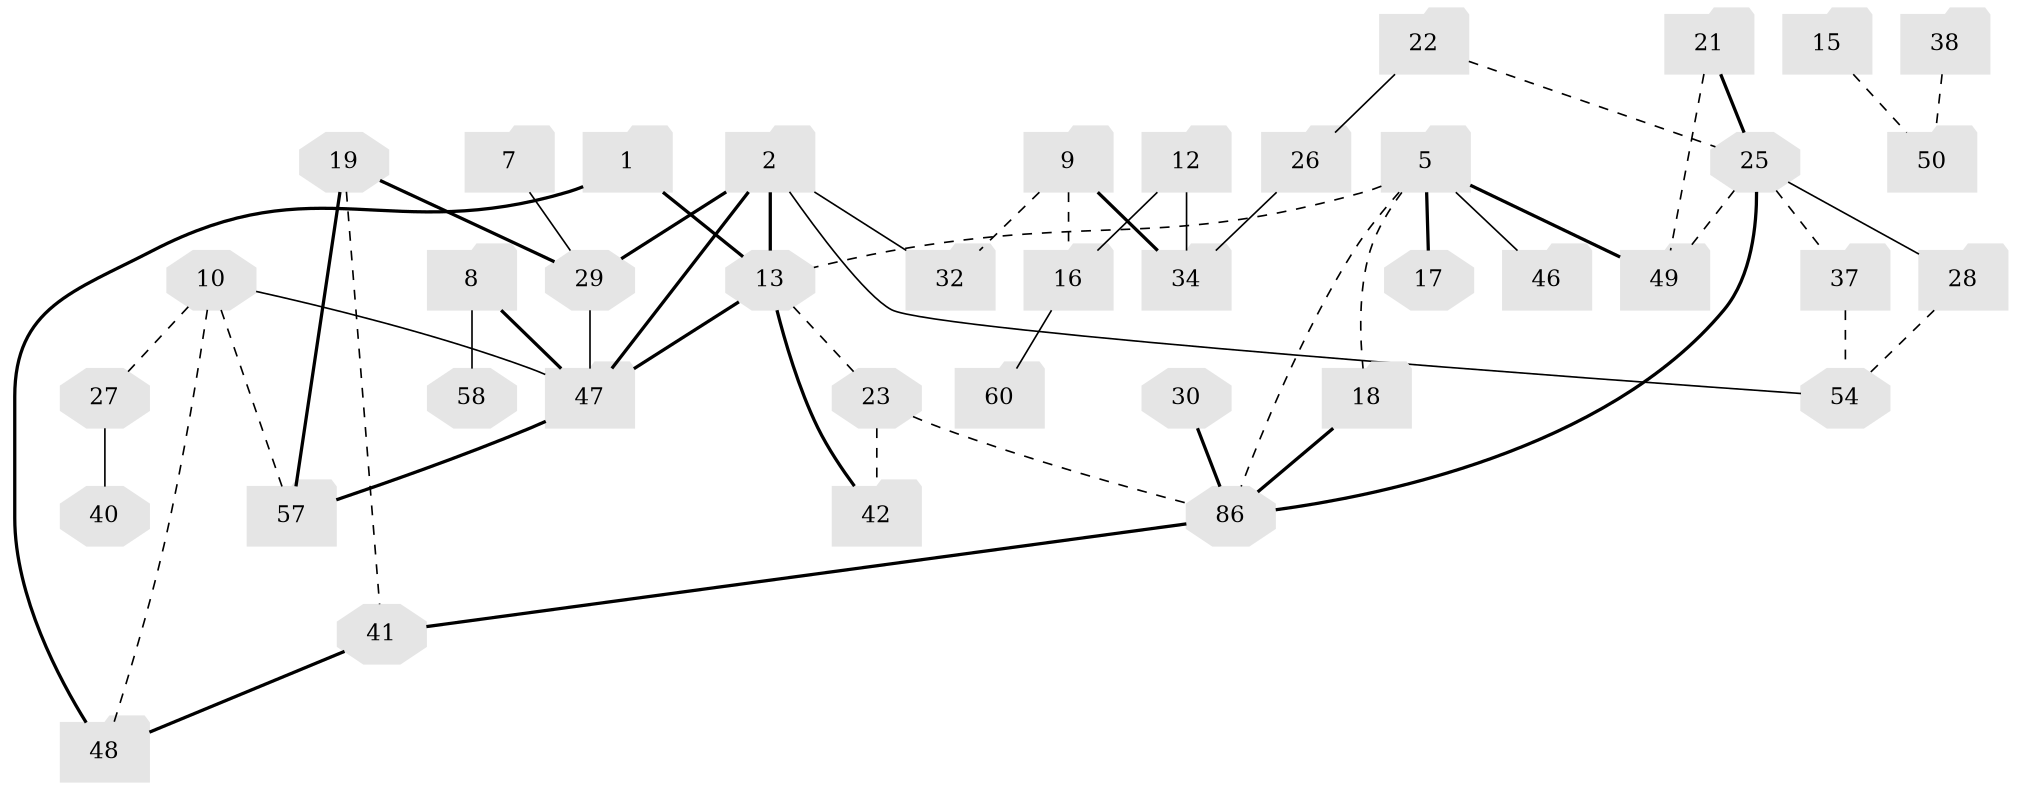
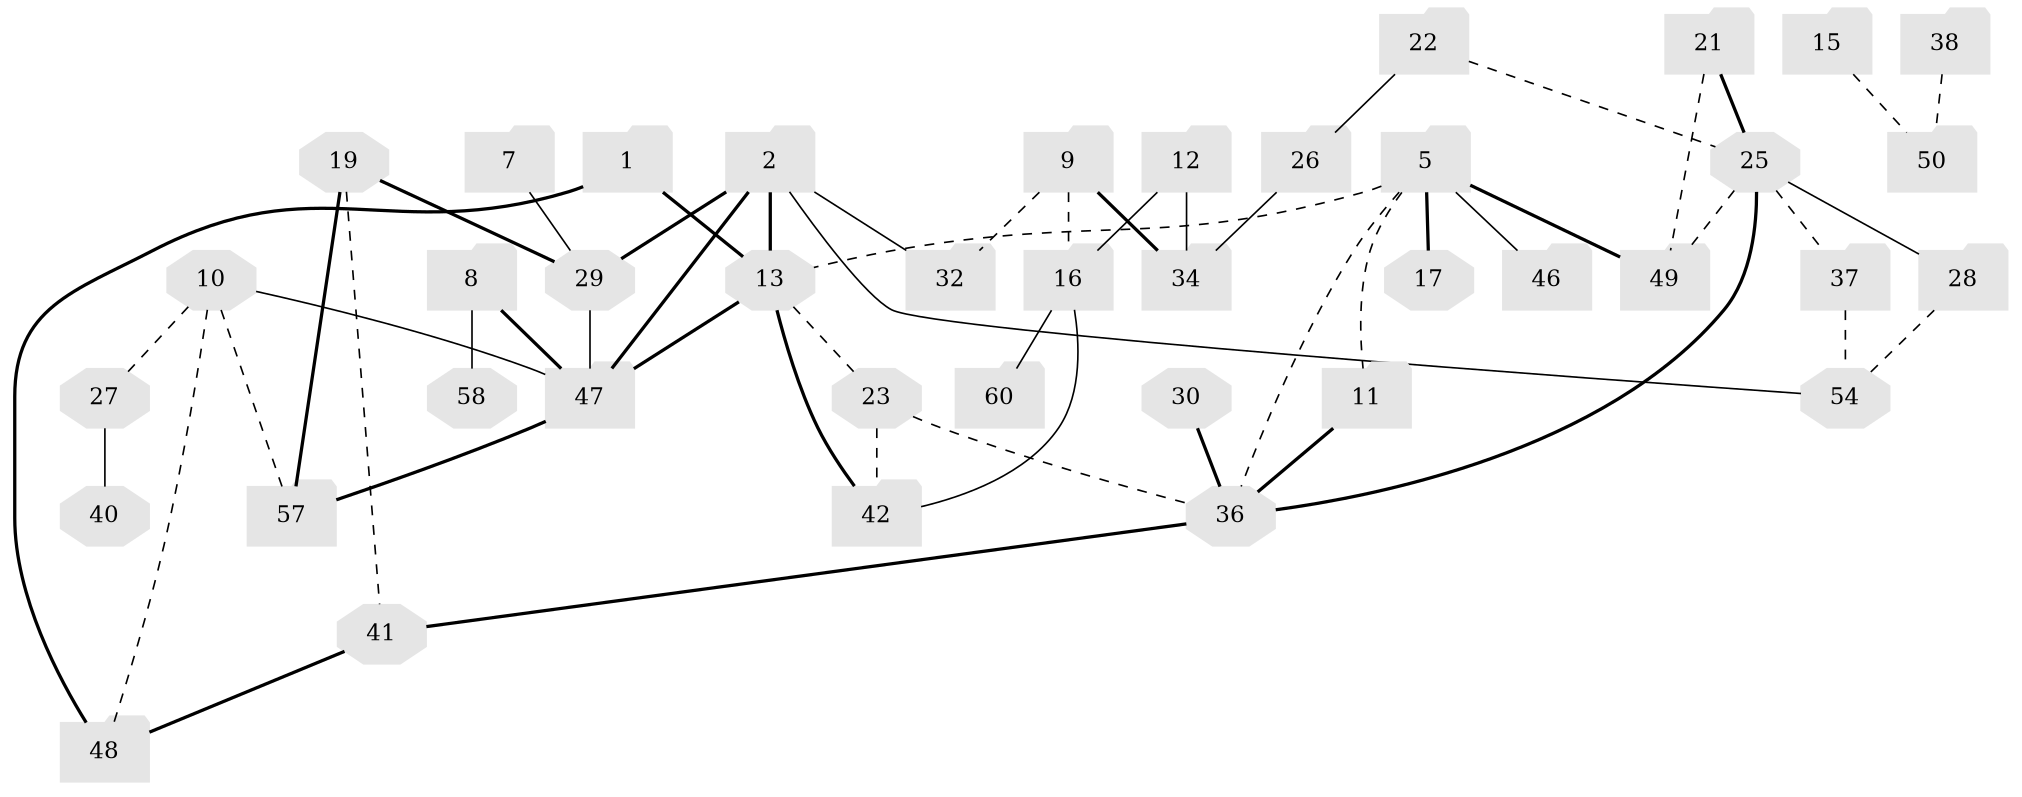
node "18": label "18" -> "11"
edge "16" -- "42": added
node "86": label "86" -> "36"
